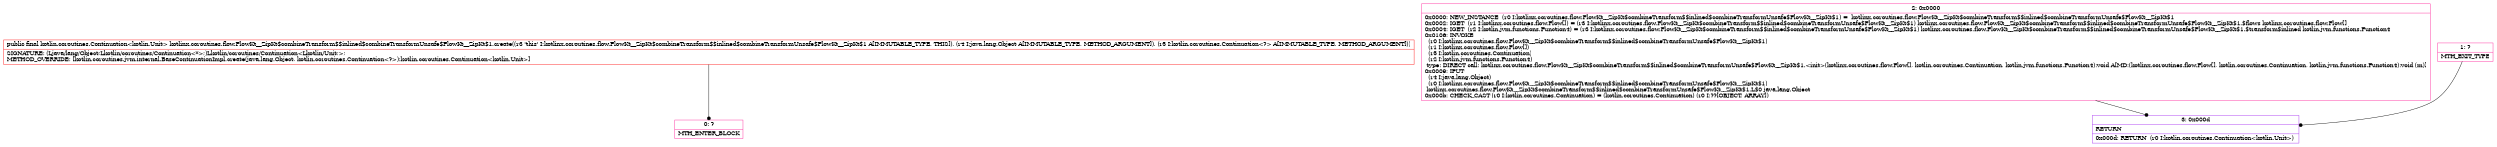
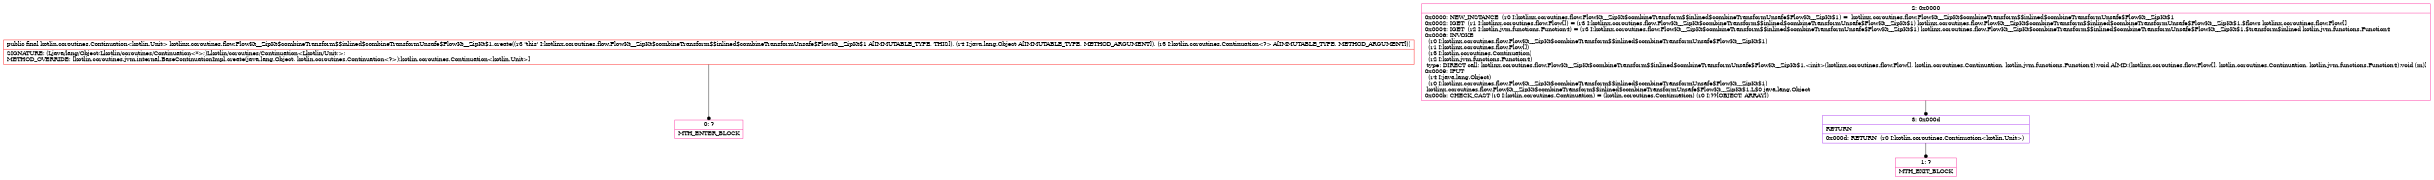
node "2: 0x0000": text "0x0106: INVOKE" -> "0x0006: INVOKE"
node "1: ?": text "MTH_EXIT_TYPE" -> "MTH_EXIT_BLOCK"
edge "1: ?" -> "3: 0x000d": reversed
